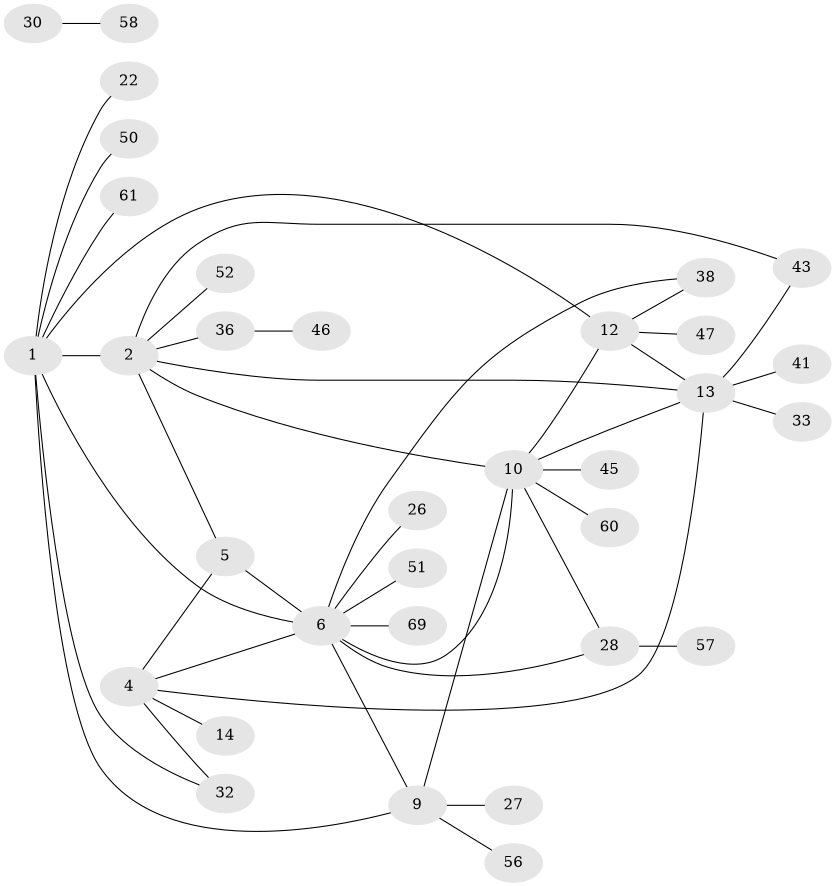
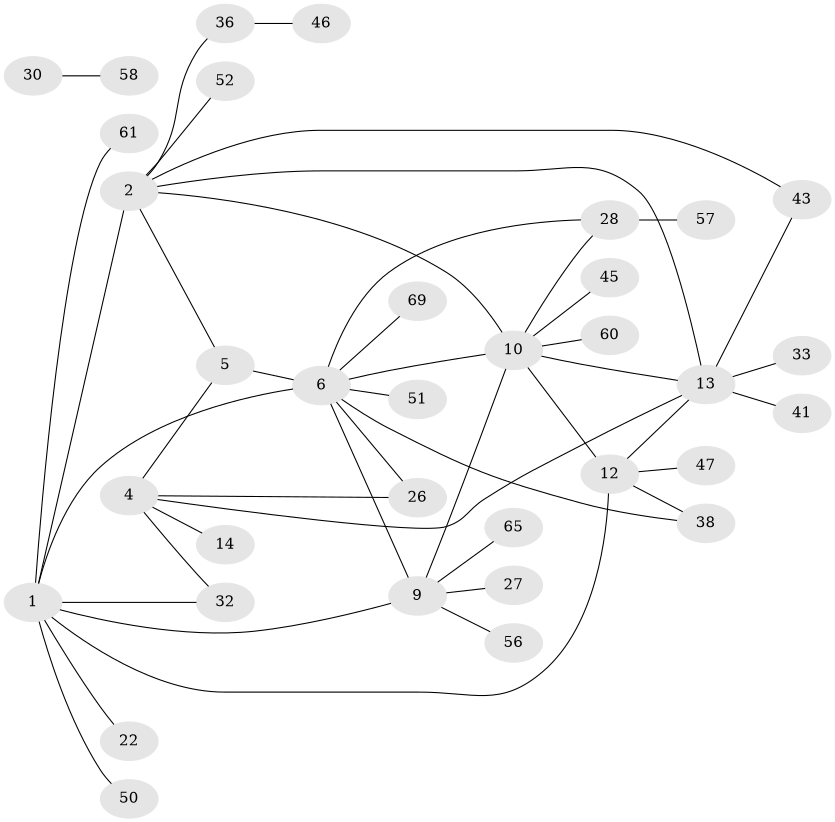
node "65": added
edge "6" -- "4": now "26" -- "4"
